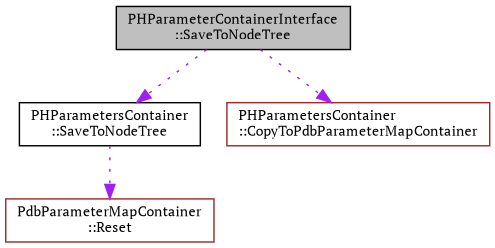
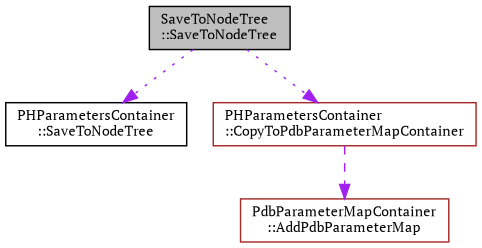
node "PHParameterContainerInterface ::SaveToNodeTree": label "PHParameterContainerInterface ::SaveToNodeTree" -> "SaveToNodeTree ::SaveToNodeTree"
node "PdbParameterMapContainer ::Reset": removed
node "PdbParameterMapContainer ::AddPdbParameterMap": added
